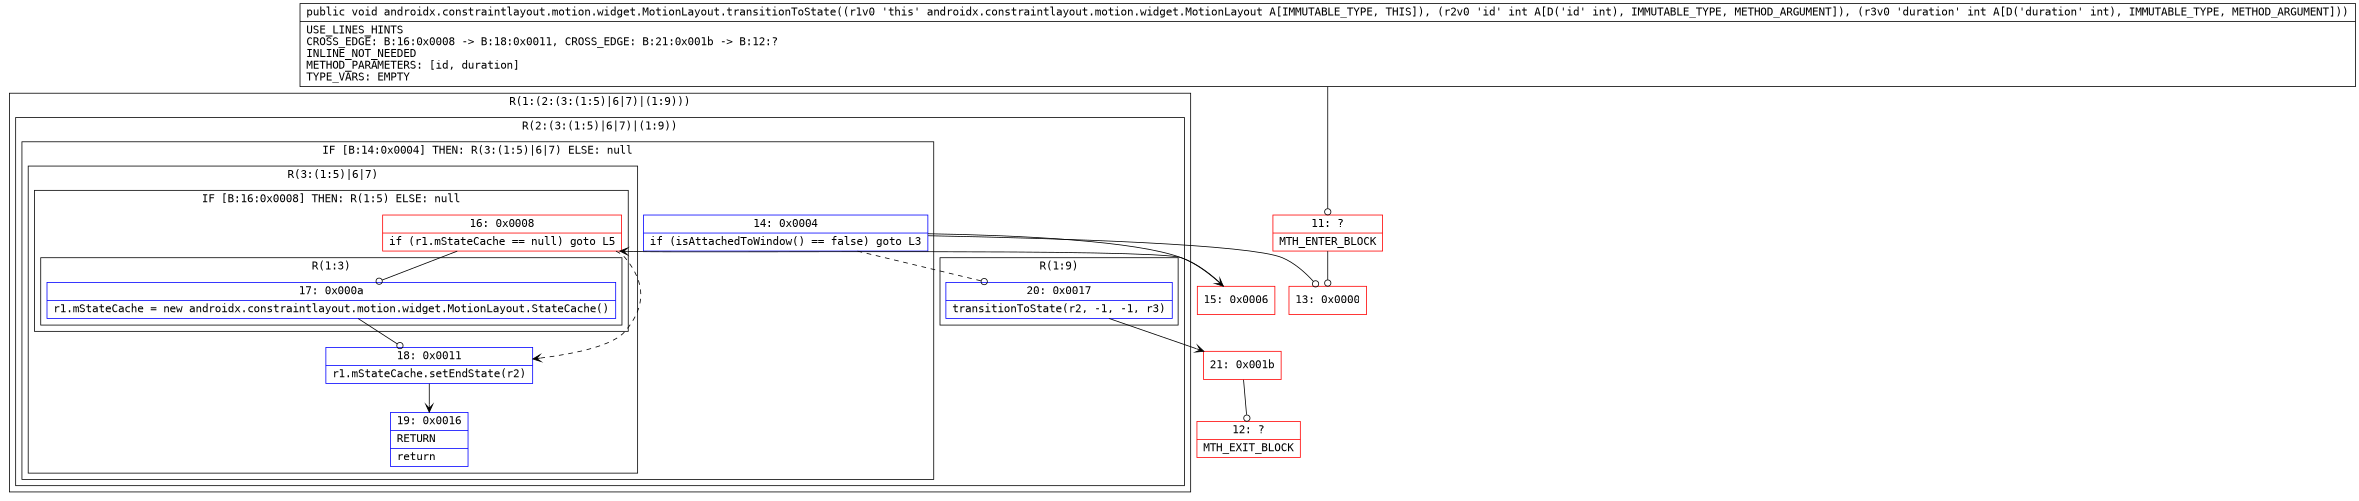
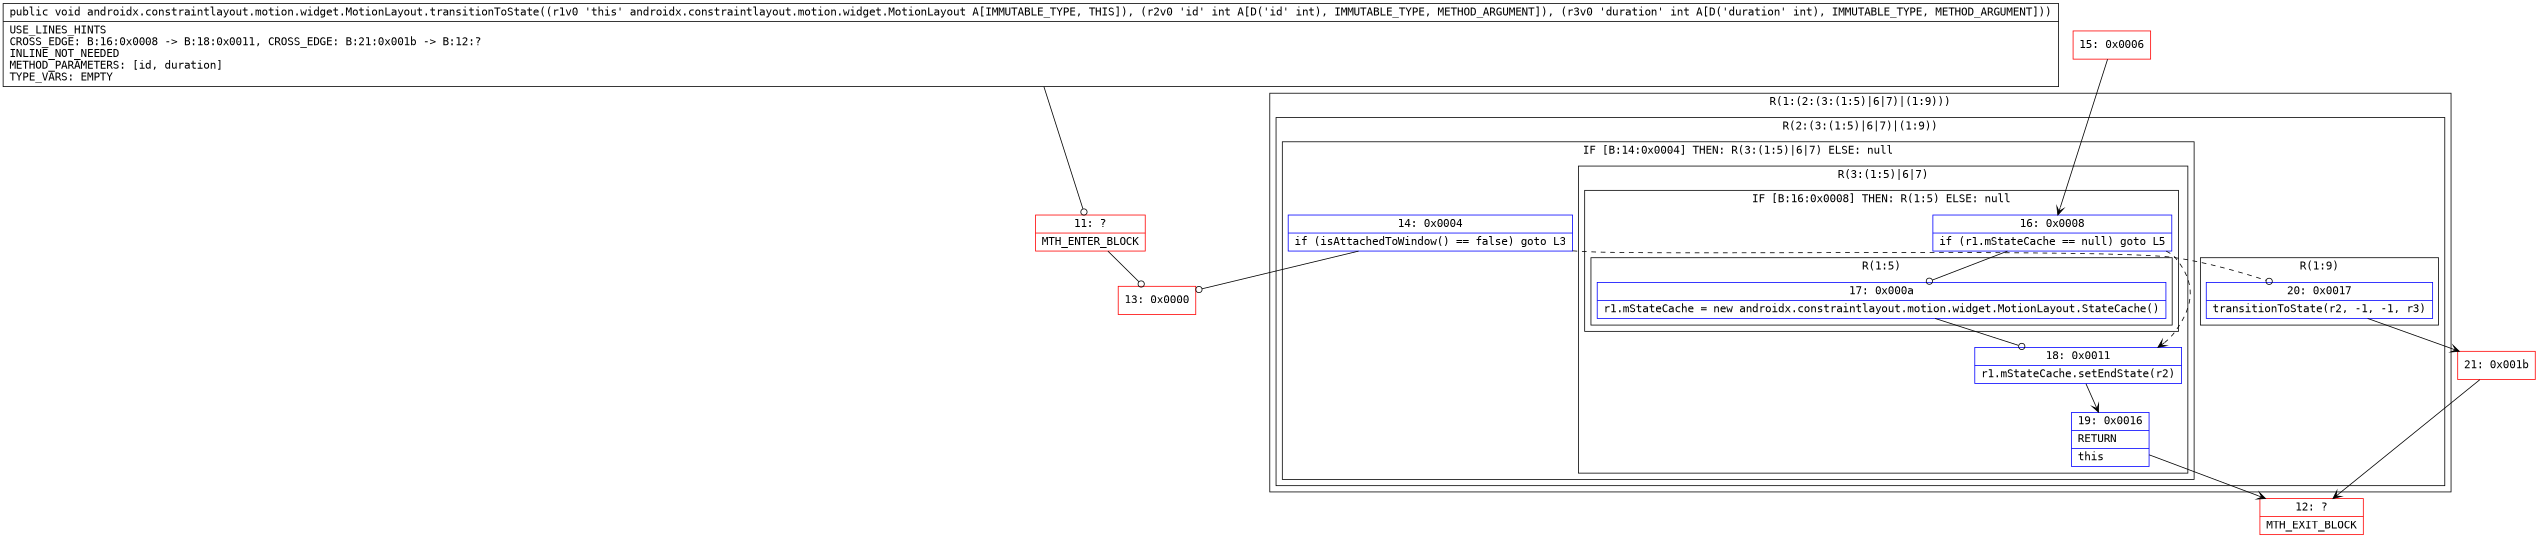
node "16: 0x0008": color red -> blue
edge "14: 0x0004" -> "15: 0x0006": removed
cluster "R(1:3)": label "R(1:3)" -> "R(1:5)"
edge "21: 0x001b" -> "12: ?": arrowhead odot -> vee
node "19: 0x0016": text "return" -> "this"
edge "19: 0x0016" -> "12: ?": added
